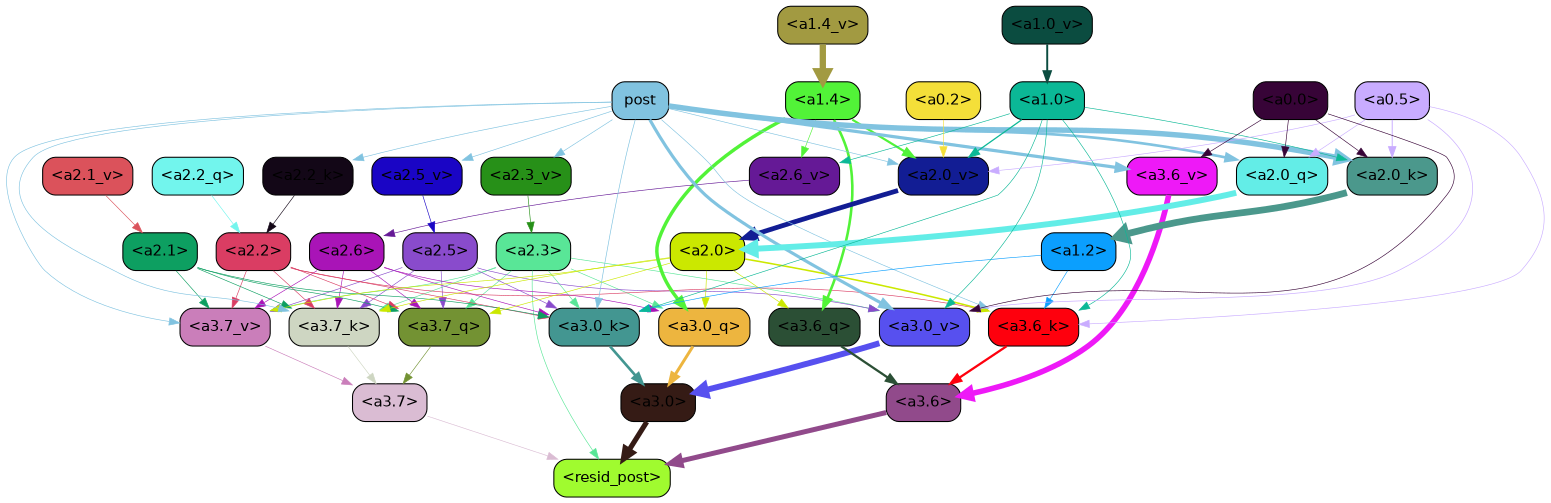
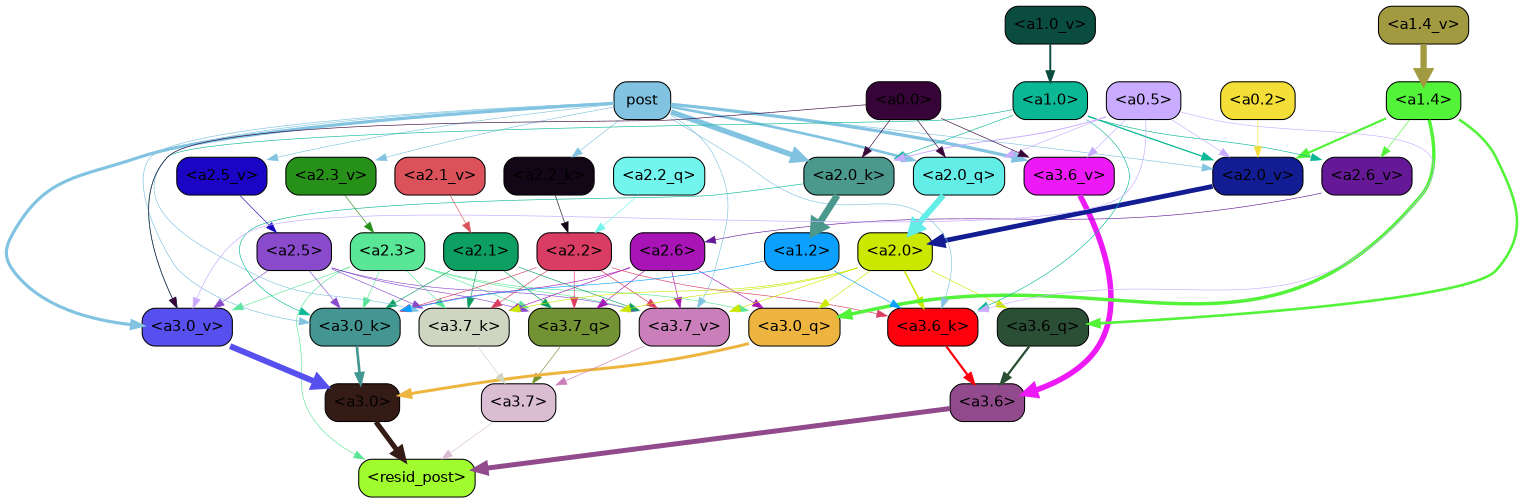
edge "<a0.5>" -> "<a3.6_v>": added
edge "<a1.0>" -> "<a3.0_k>": now "<a2.0_k>" -> "<a3.0_k>"
